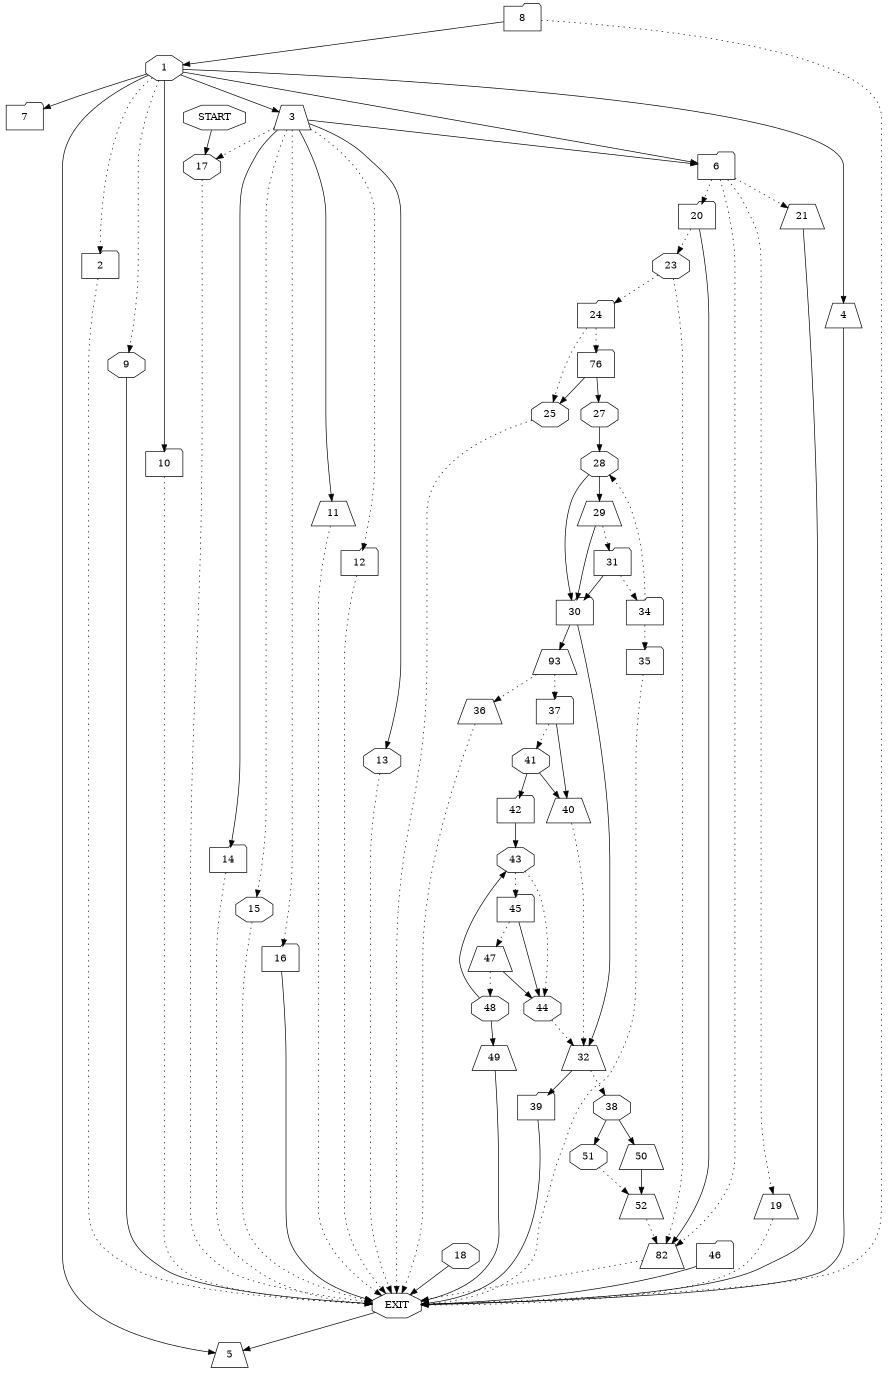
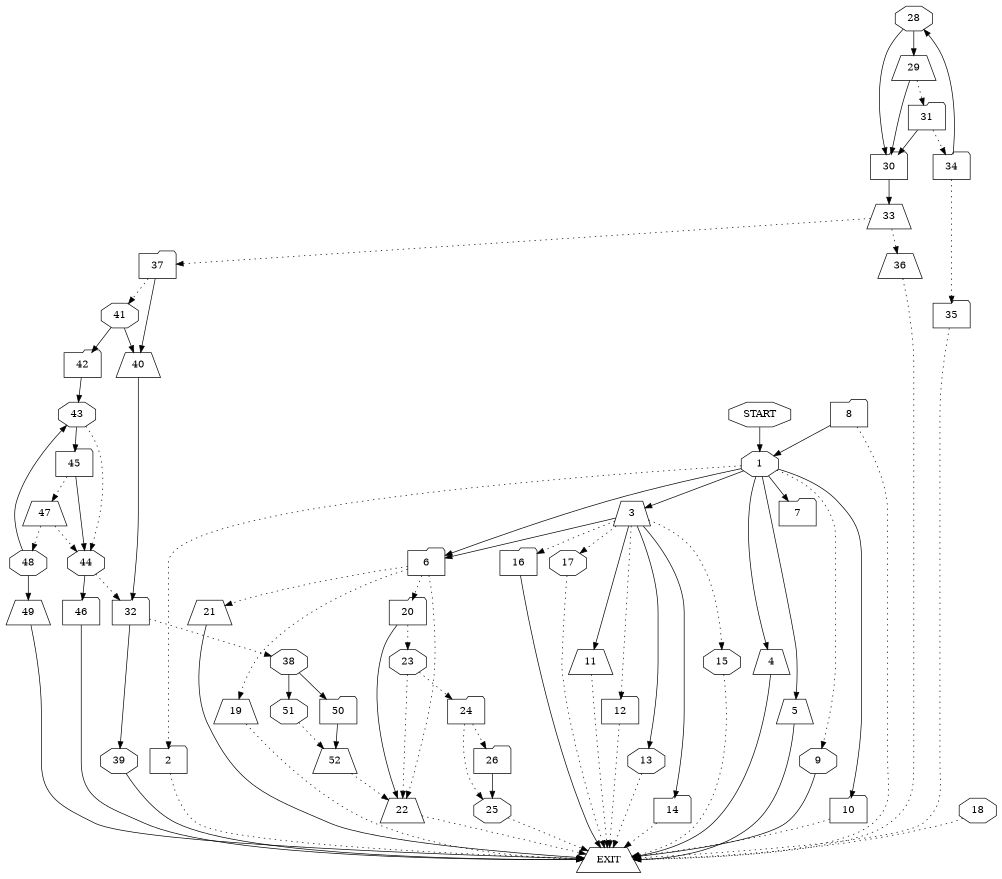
edge "START" -> "17": now "START" -> "1"
node "76": label "76" -> "26"
node "27": removed
edge "34" -> "28": style dotted -> solid
edge "44" -> "46": added
node "93": label "93" -> "33"
edge "30" -> "32": removed
edge "43" -> "45": style dotted -> solid
edge "40" -> "32": style dotted -> solid
edge "47" -> "44": style solid -> dotted
node "32": shape trapezium -> folder
node "39": shape folder -> octagon
node "50": shape trapezium -> folder
node "82": label "82" -> "22"
edge "18" -> "EXIT": style solid -> dotted
node "EXIT": shape octagon -> trapezium
edge "EXIT" -> "5": reversed
